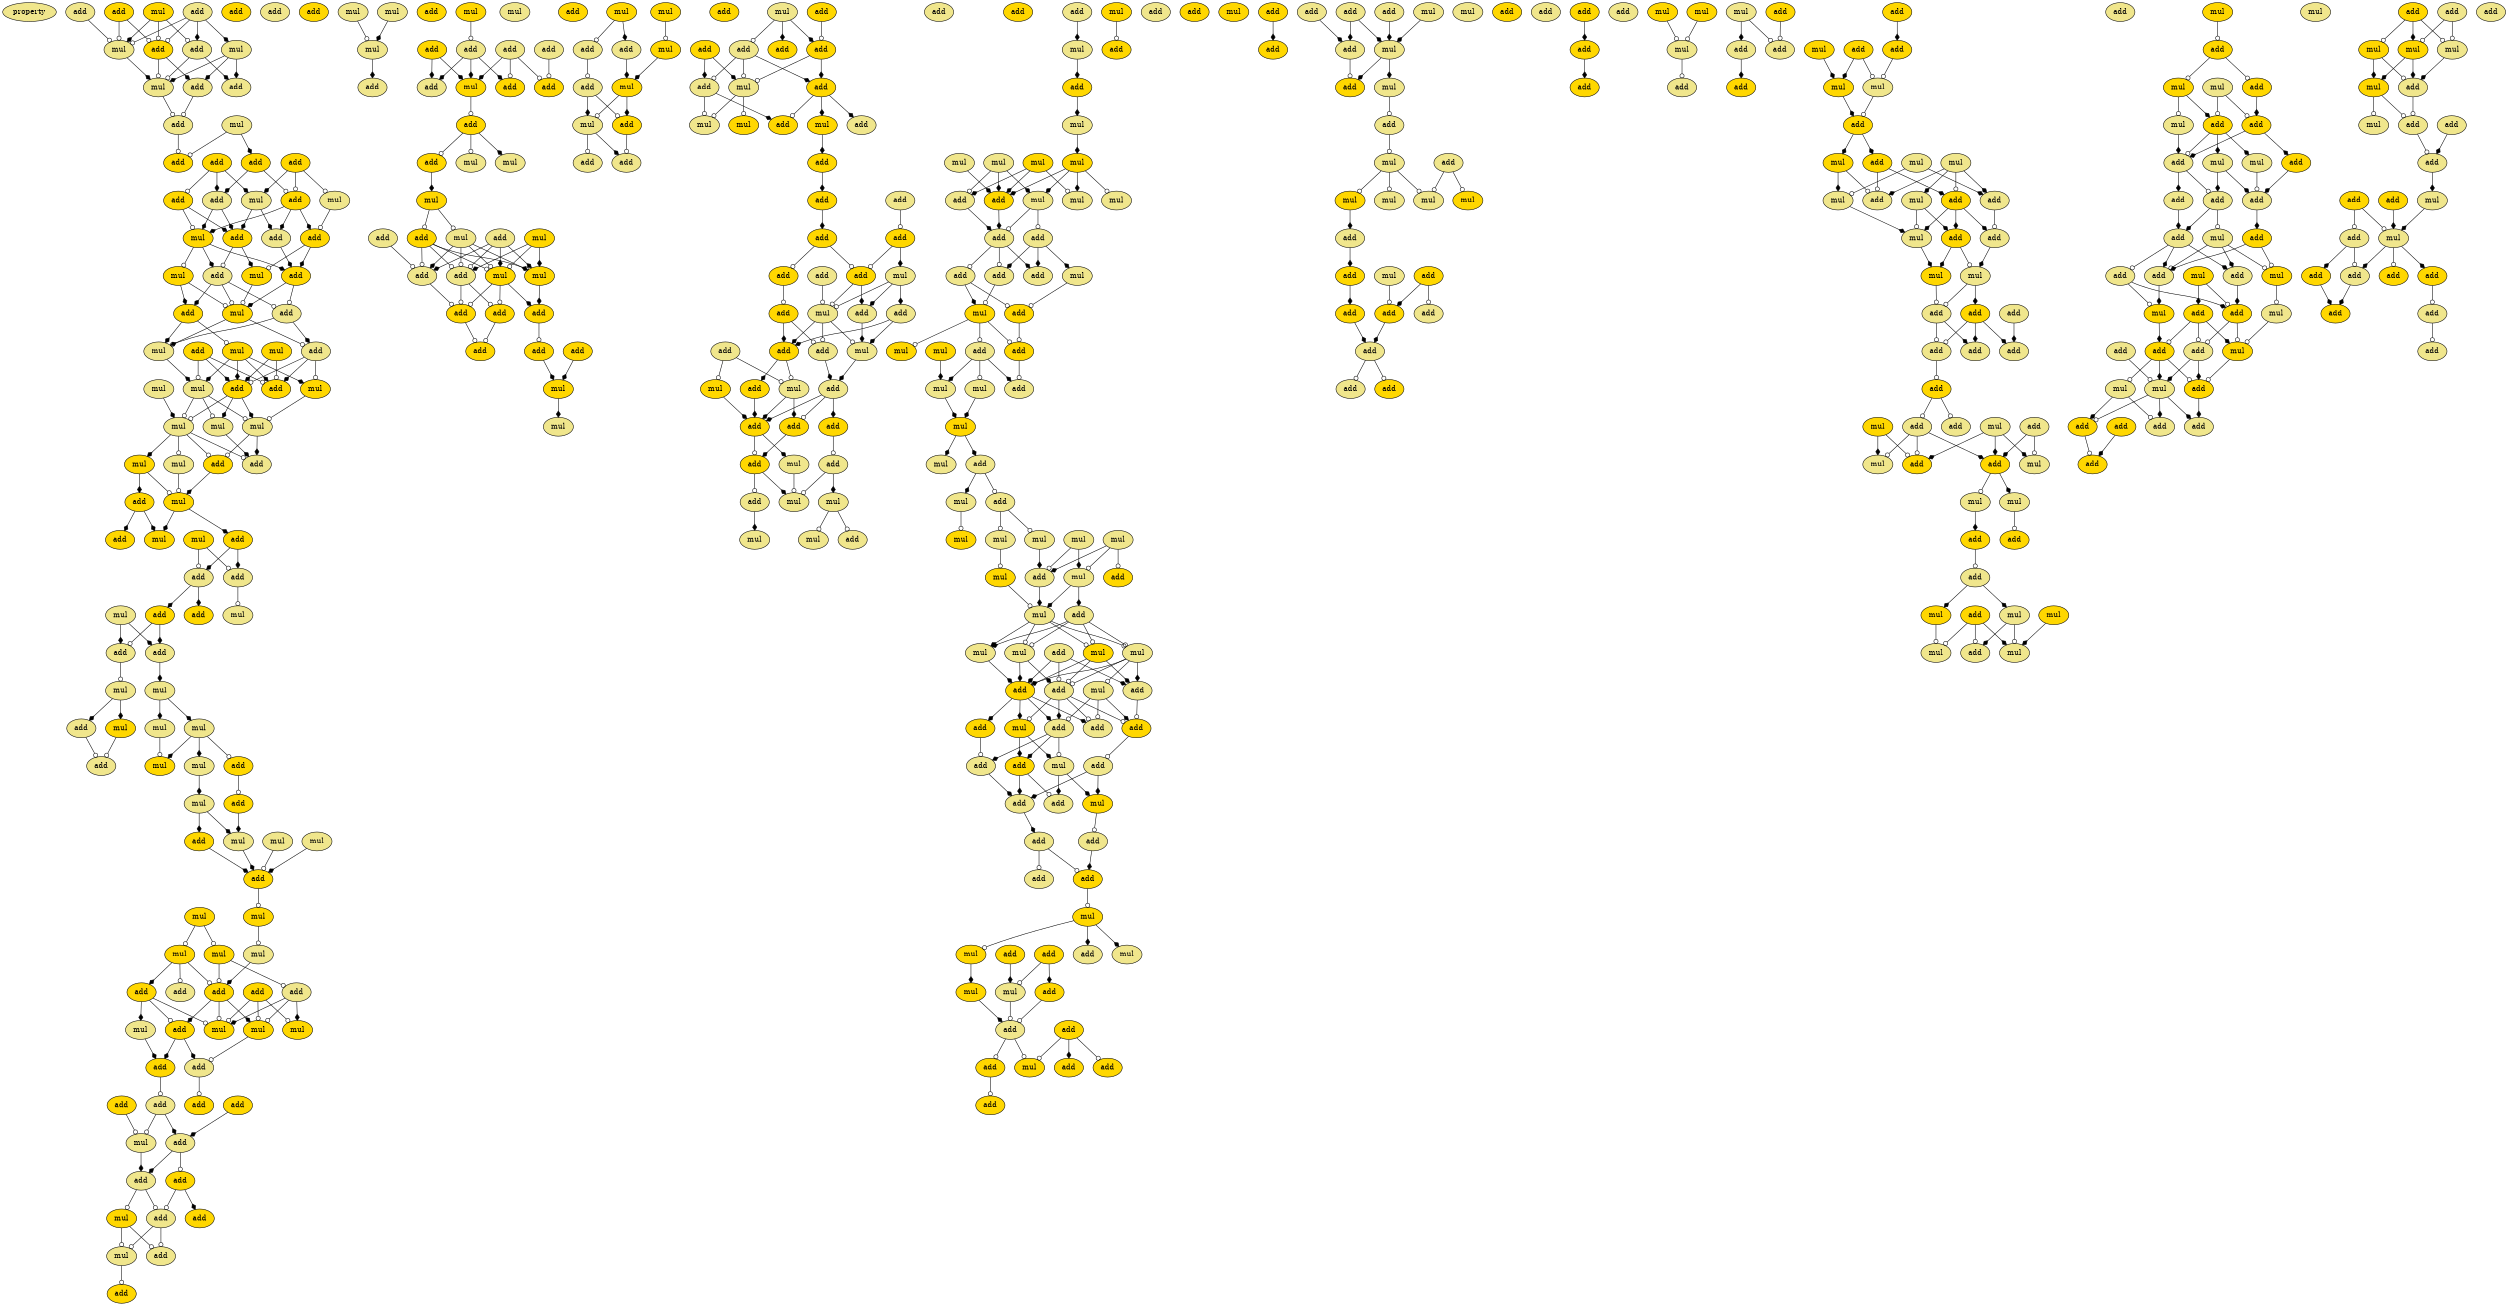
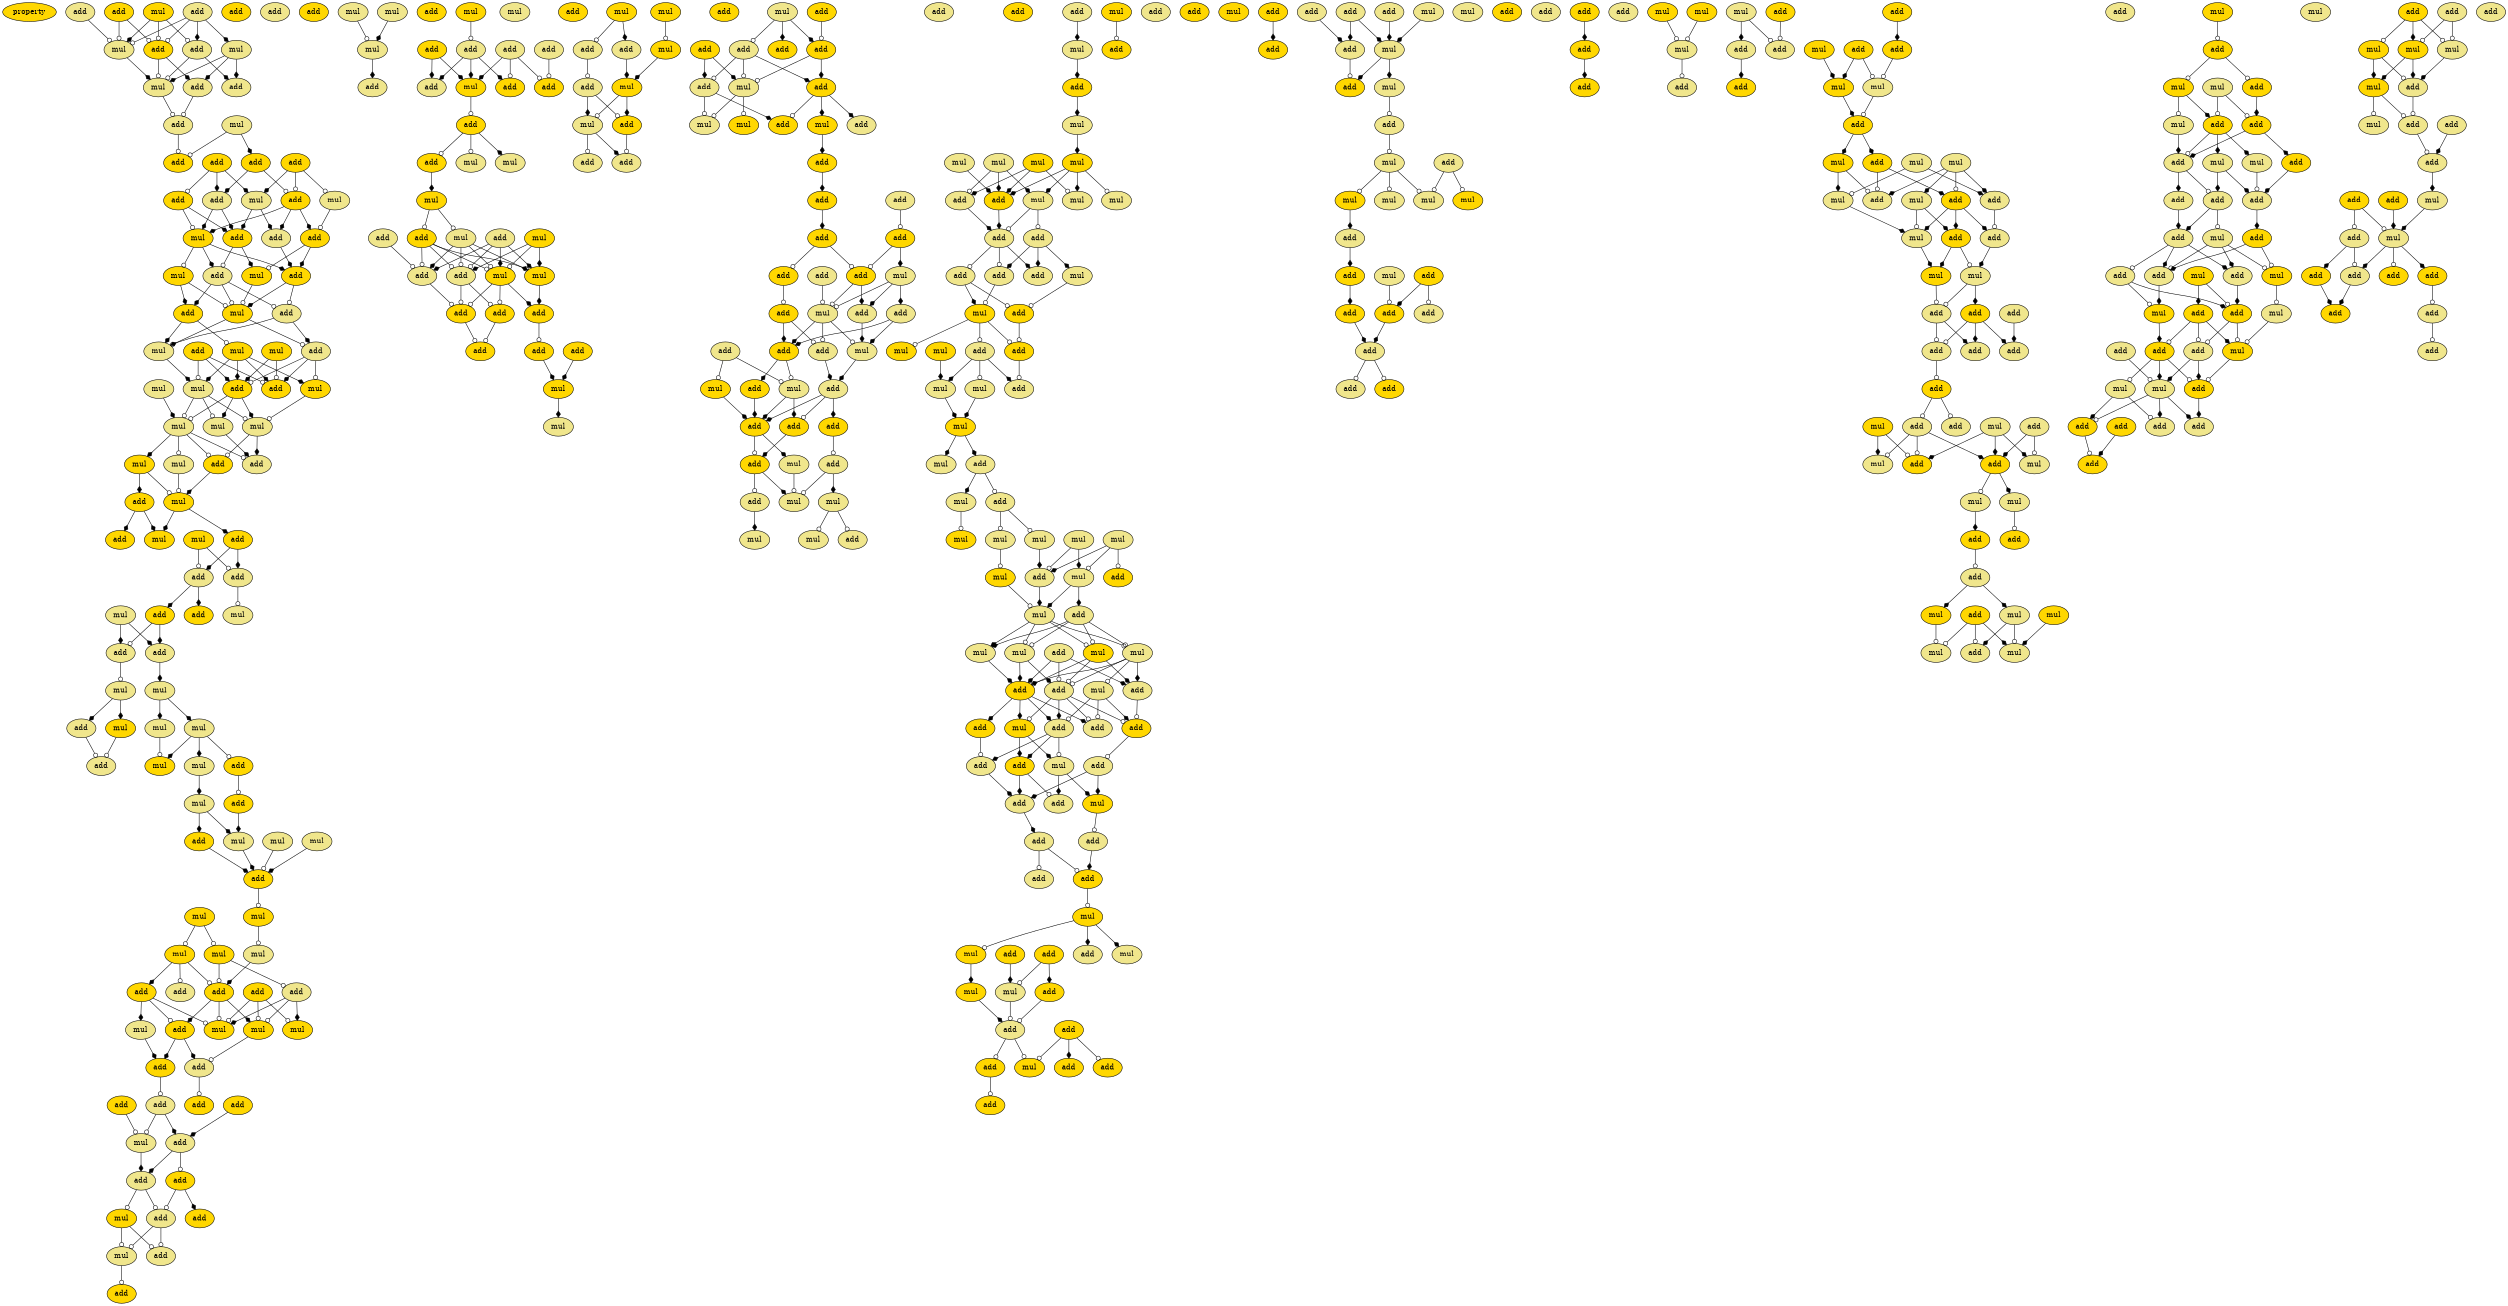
node "property": fillcolor khaki -> gold
